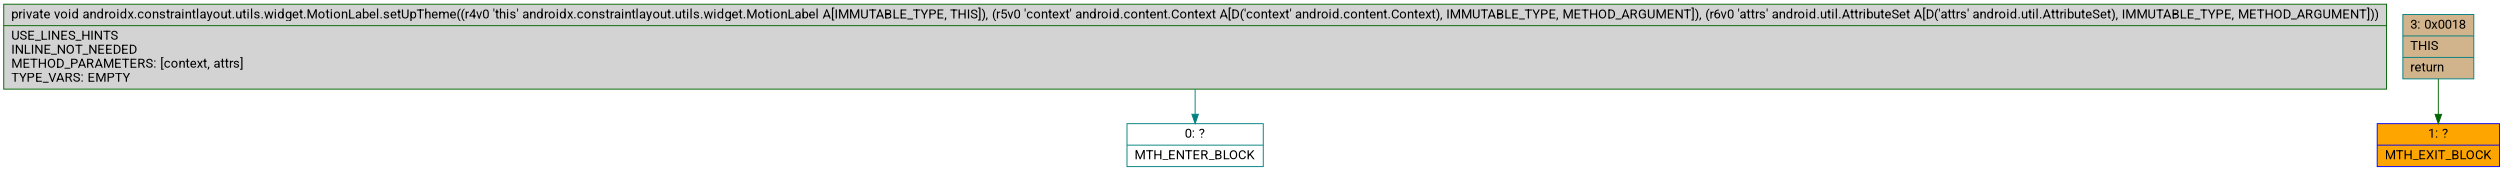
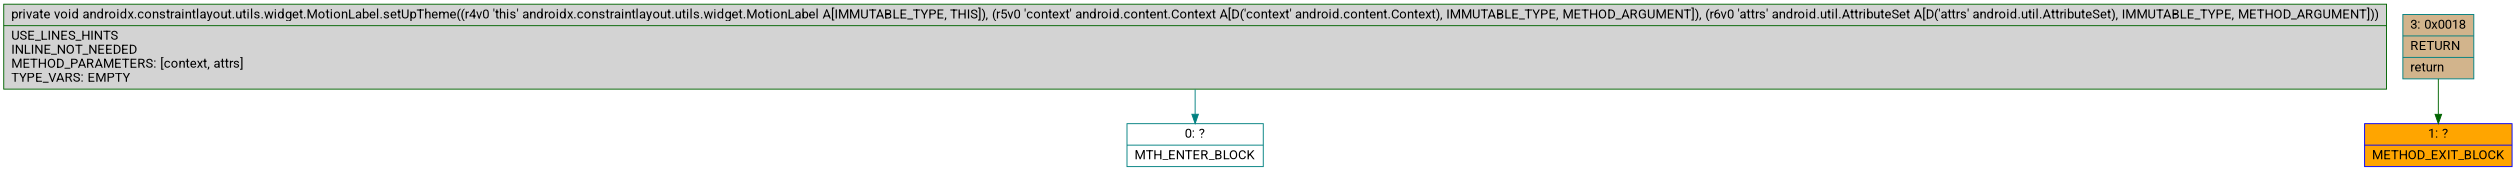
node "3: 0x0018": text "THIS" -> "RETURN"
node "1: ?": text "MTH_EXIT_BLOCK" -> "METHOD_EXIT_BLOCK"
